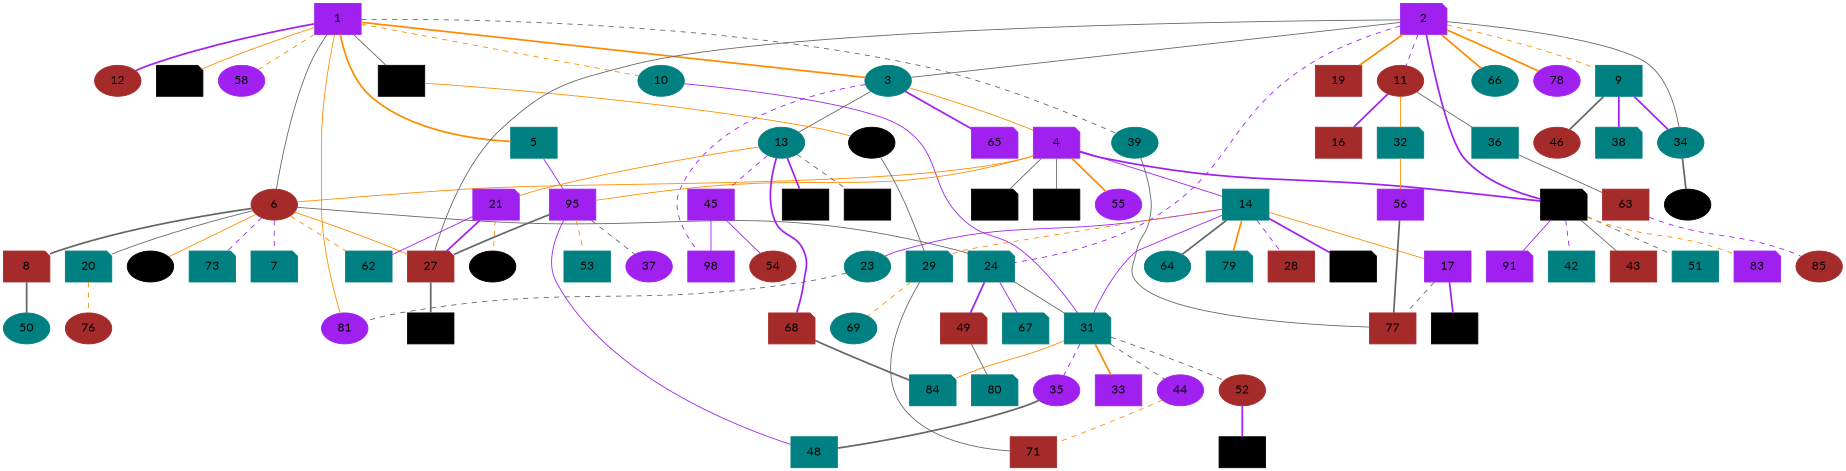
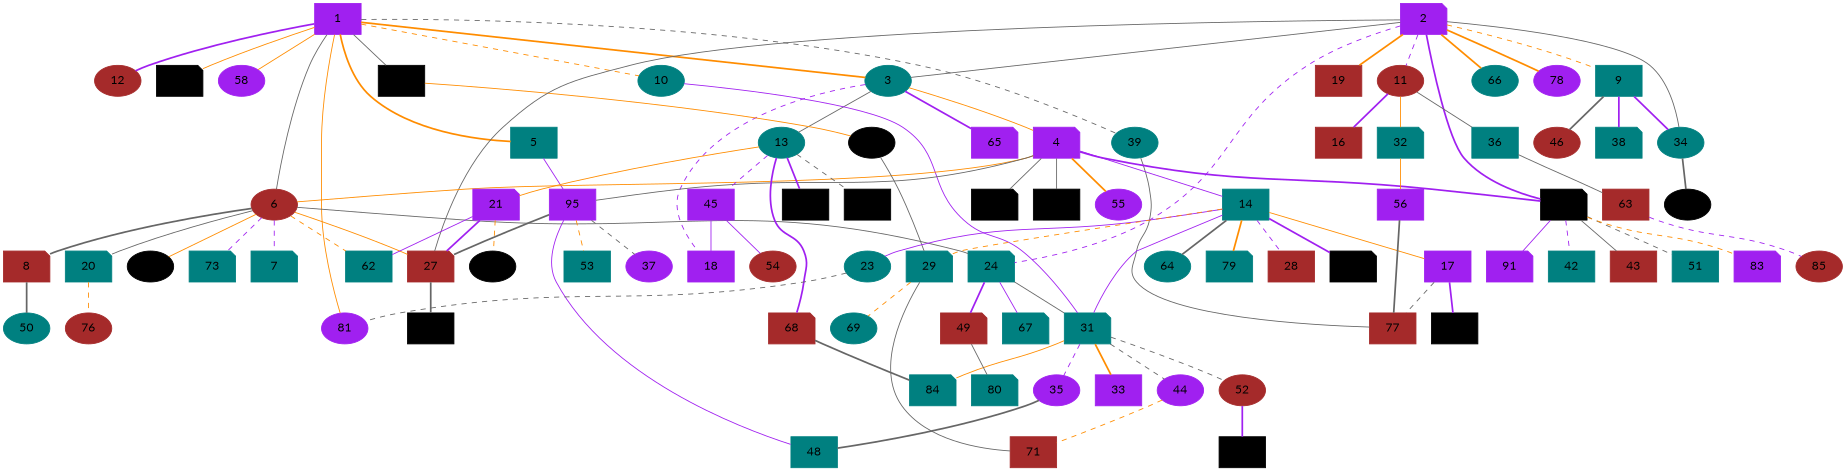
edge "1" -- "58": style dashed -> solid
edge "4" -- "95": color darkorange -> gray40
node "98": label "98" -> "18"
